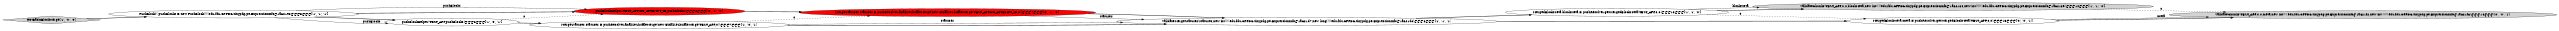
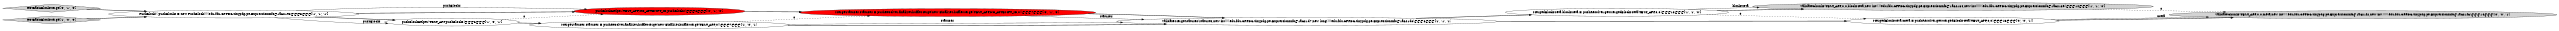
node "testBasicBlockMerge['0', '1', '0']": added
